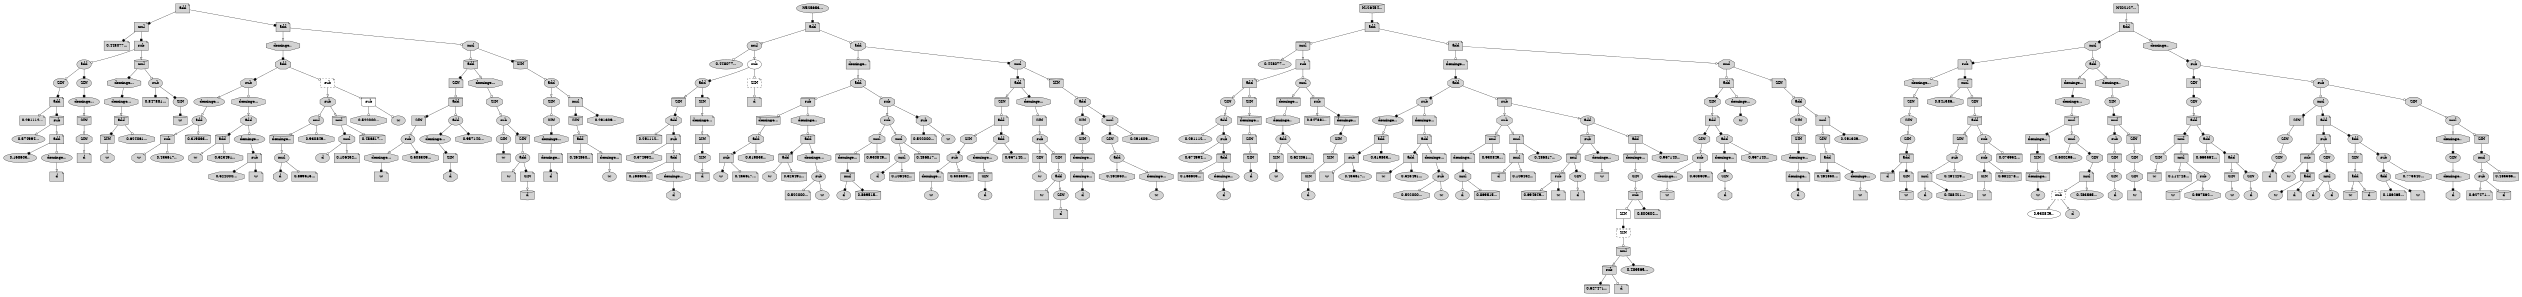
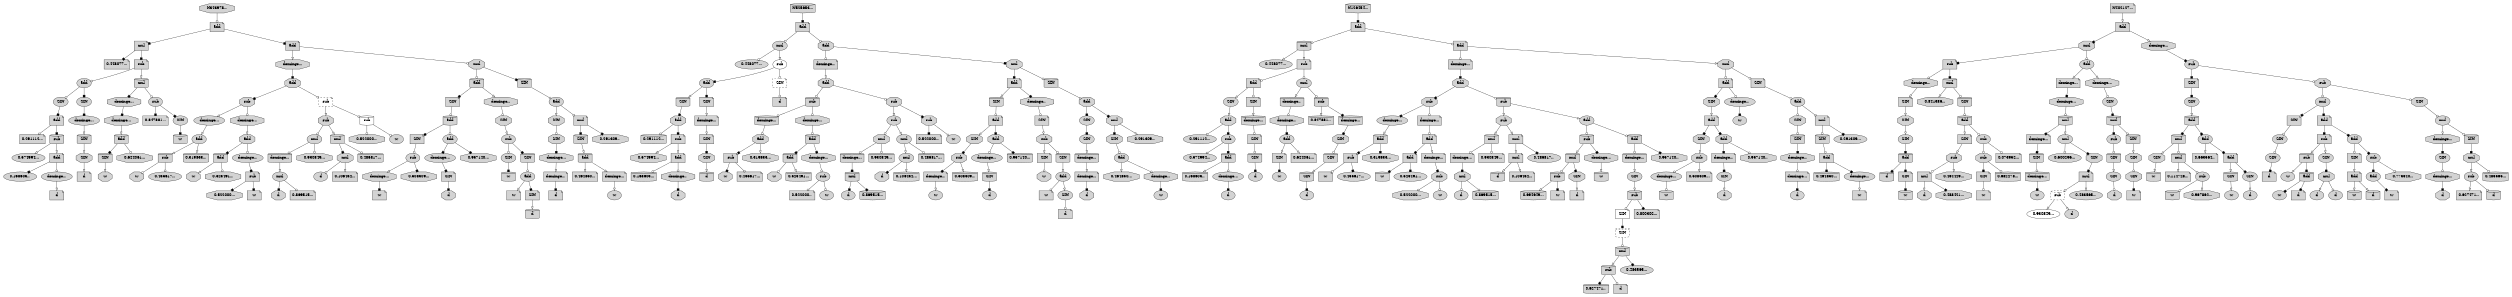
node "N343978...": added
node "N525653...": shape ellipse -> cylinder
node "0.073952...": shape cylinder -> note
node "0.186265...": removed
